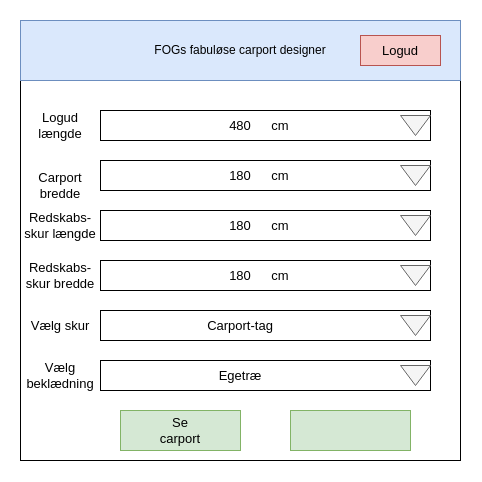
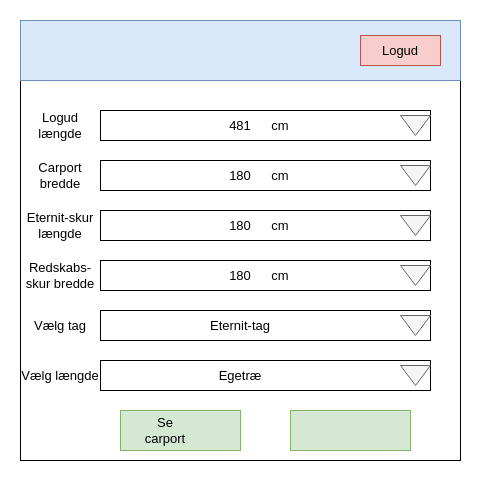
node "FOGs fabuløse carport designer": removed
node "480": label "480" -> "481"
node "Carport bredde": moved (61, 186) -> (61, 176)
node "Redskabs-skur længde": label "Redskabs-skur længde" -> "Eternit-skur længde"
node "Vælg skur": label "Vælg skur" -> "Vælg tag"
node "Carport-tag": label "Carport-tag" -> "Eternit-tag"
node "Vælg beklædning": label "Vælg beklædning" -> "Vælg længde"
node "Se carport": moved (181, 431) -> (166, 431)
